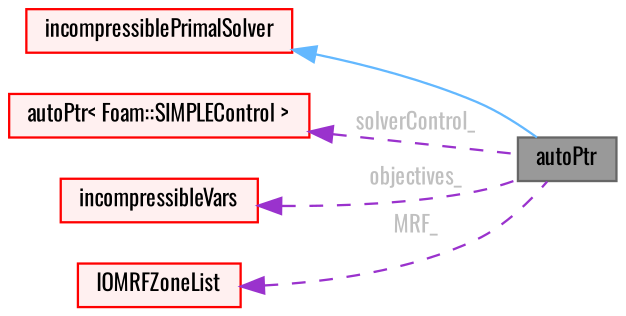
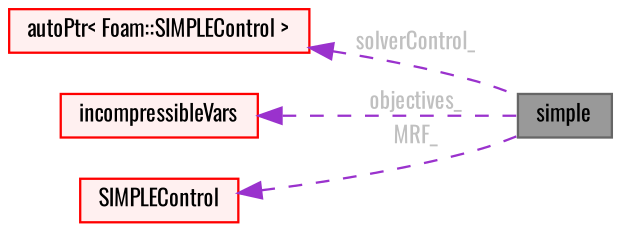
node "incompressiblePrimalSolver": removed
node "autoPtr": label "autoPtr" -> "simple"
node "IOMRFZoneList": label "IOMRFZoneList" -> "SIMPLEControl"
